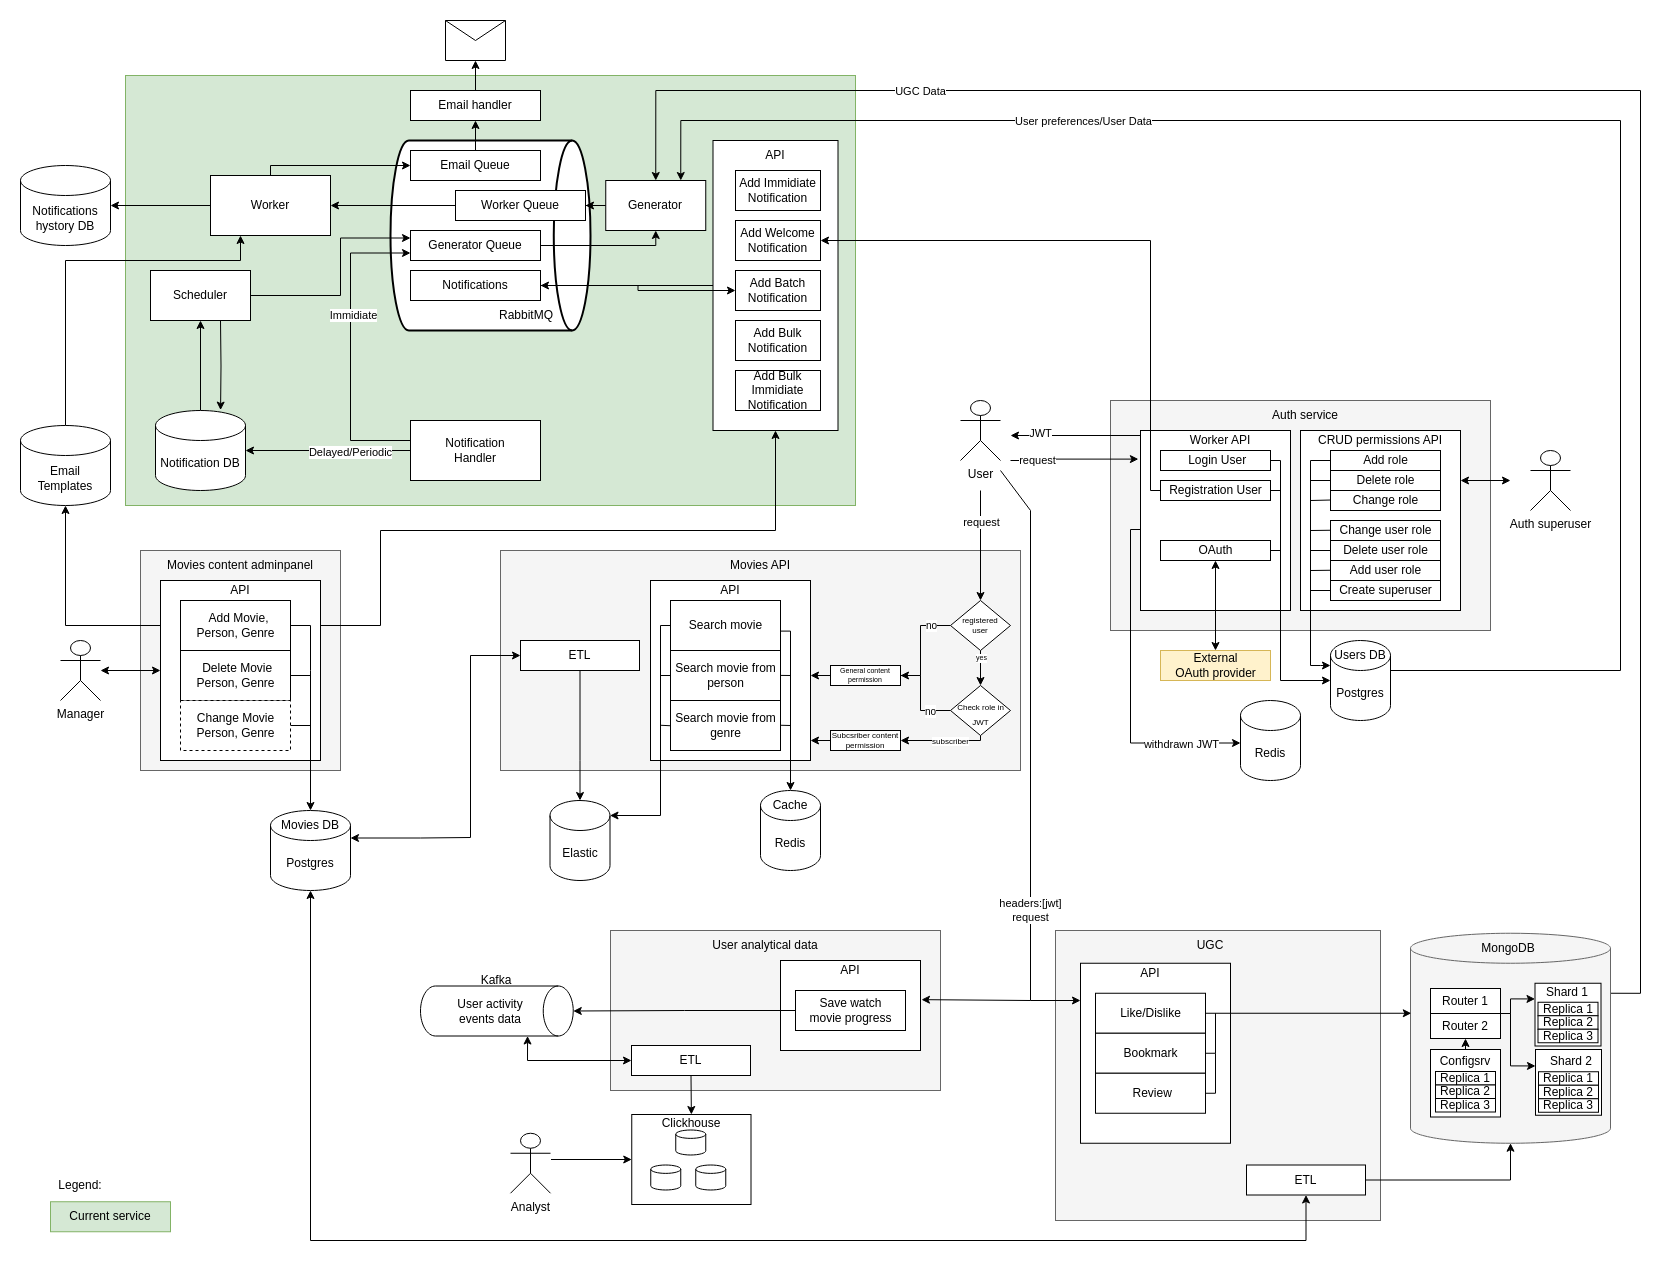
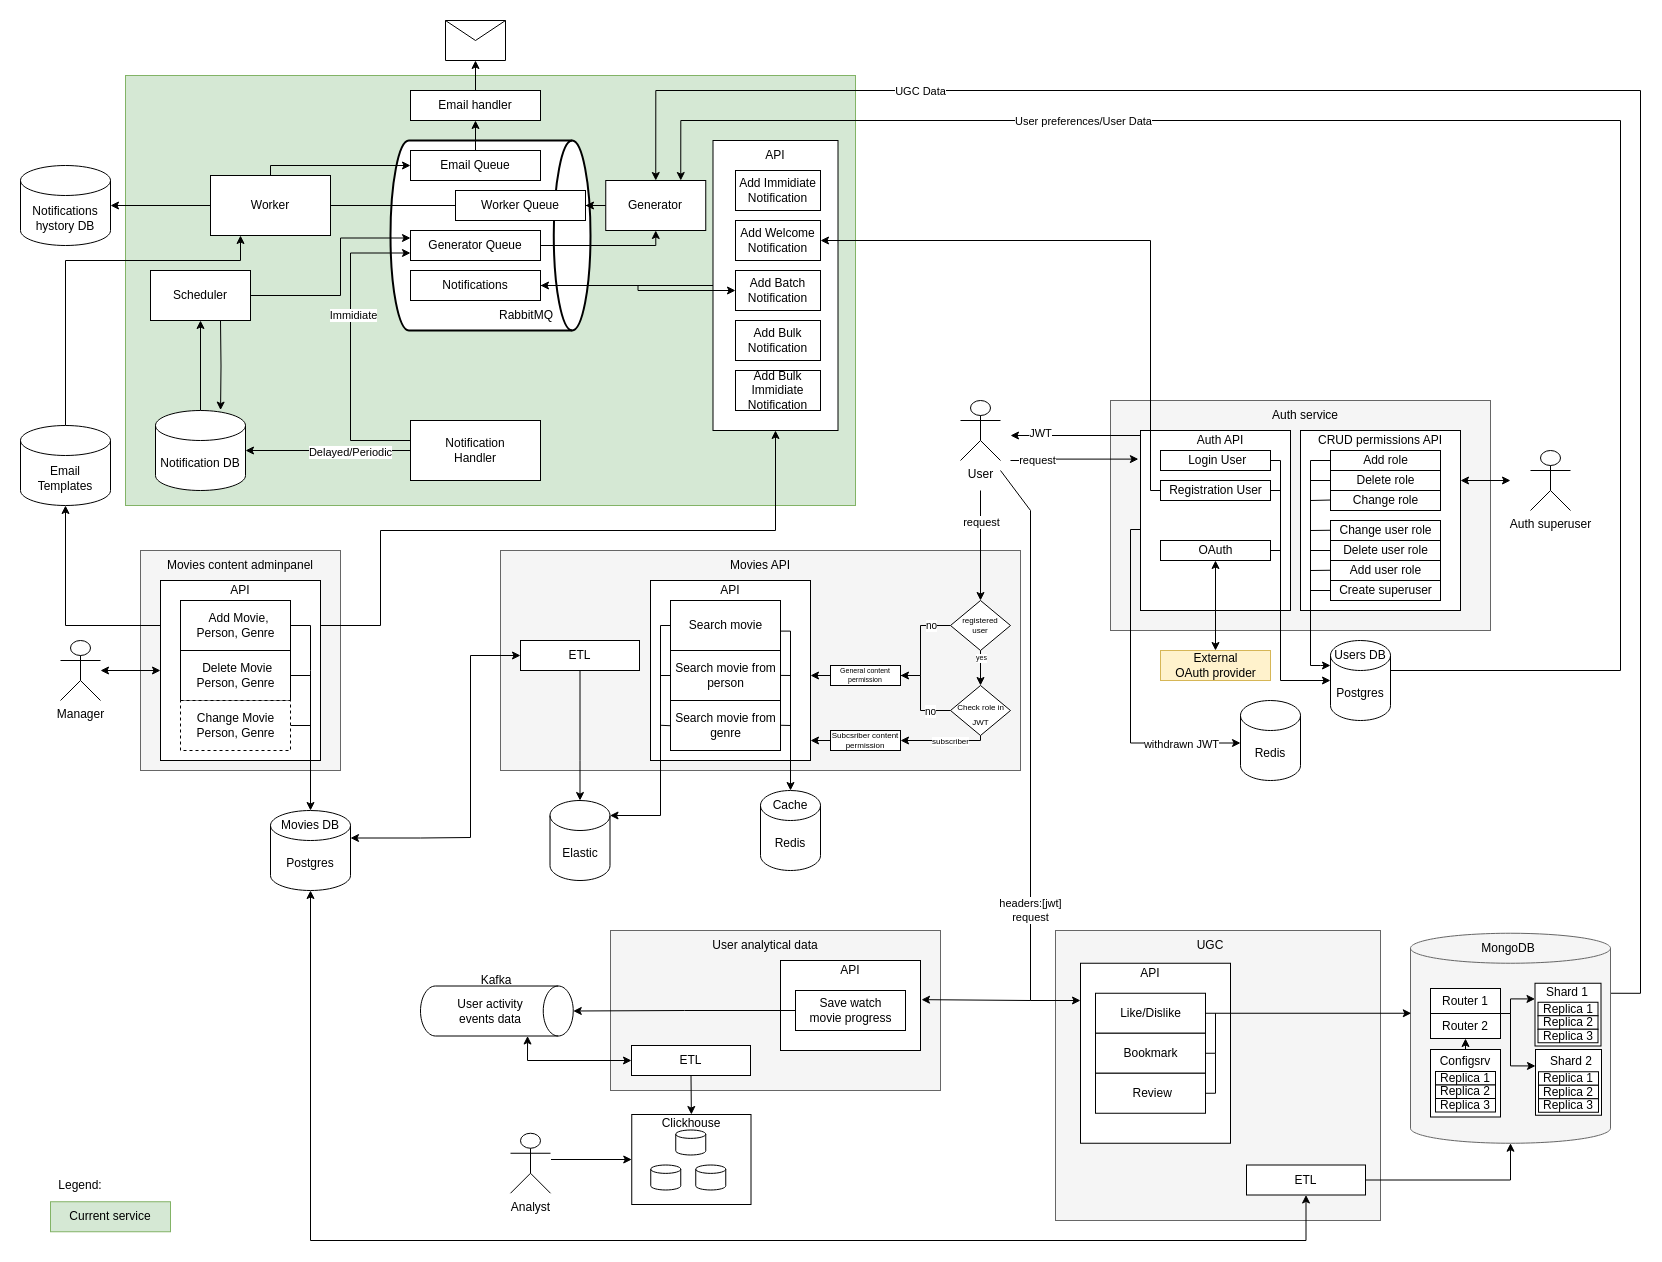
edge "Worker Queue" -> "Worker": arrowhead classic -> none
node "Worker API": label "Worker API" -> "Auth API"
